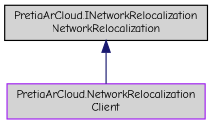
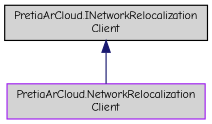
node "PretiaArCloud.INetworkRelocalization NetworkRelocalization": label "PretiaArCloud.INetworkRelocalization NetworkRelocalization" -> "PretiaArCloud.INetworkRelocalization Client"
